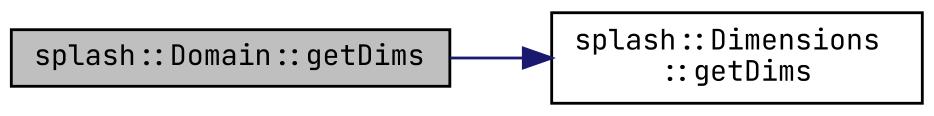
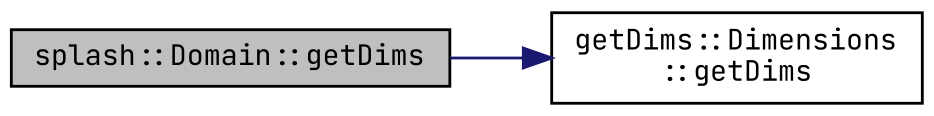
node "splash::Dimensions ::getDims": label "splash::Dimensions ::getDims" -> "getDims::Dimensions ::getDims"
